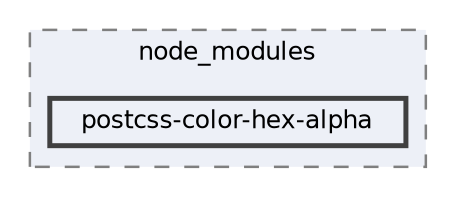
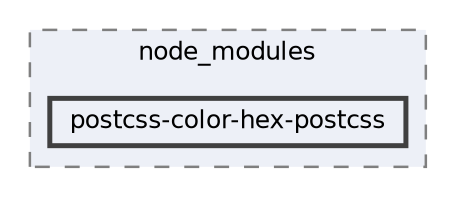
node "postcss-color-hex-alpha": label "postcss-color-hex-alpha" -> "postcss-color-hex-postcss"
